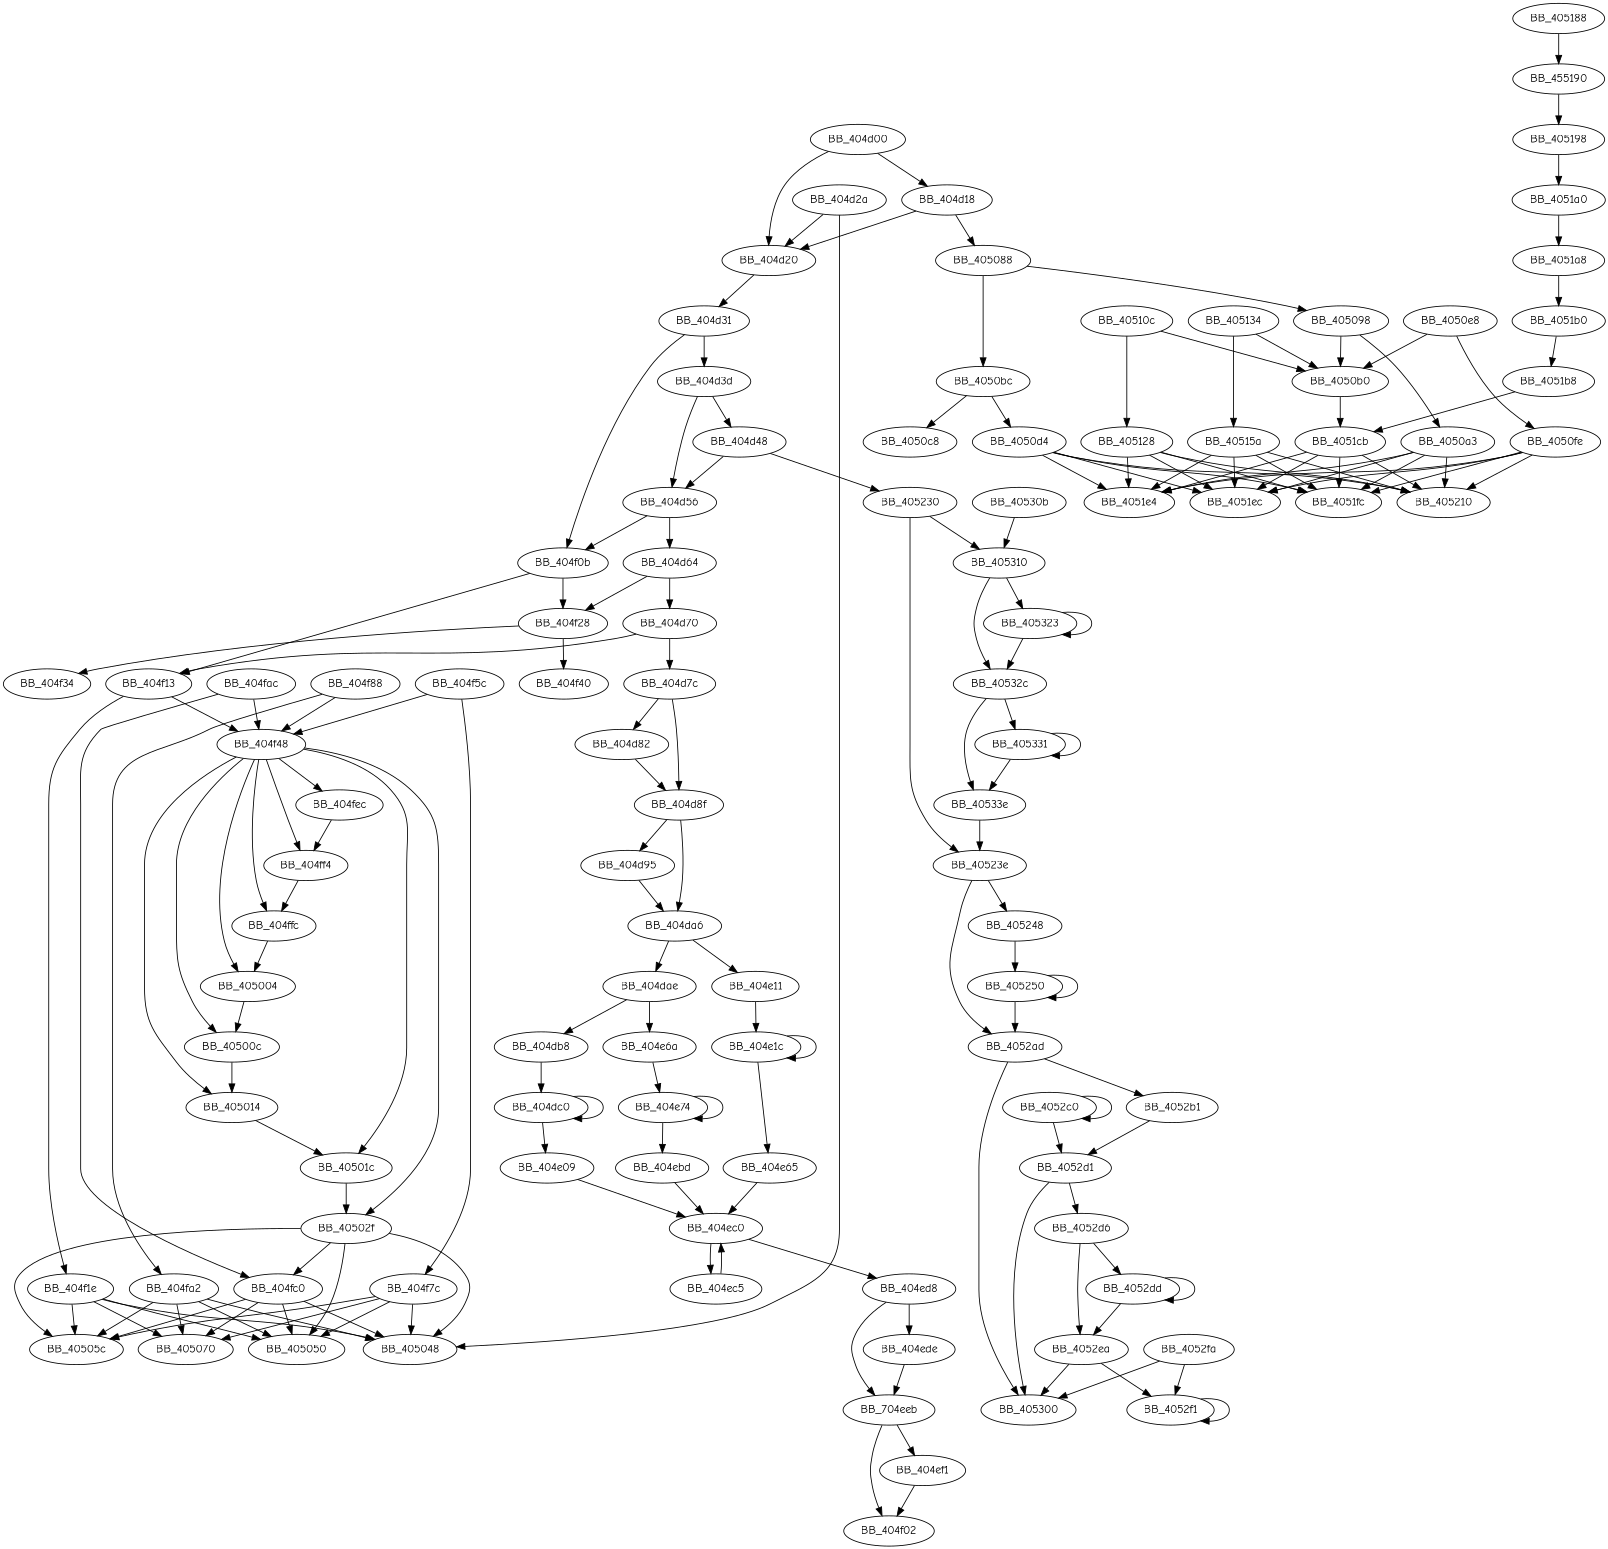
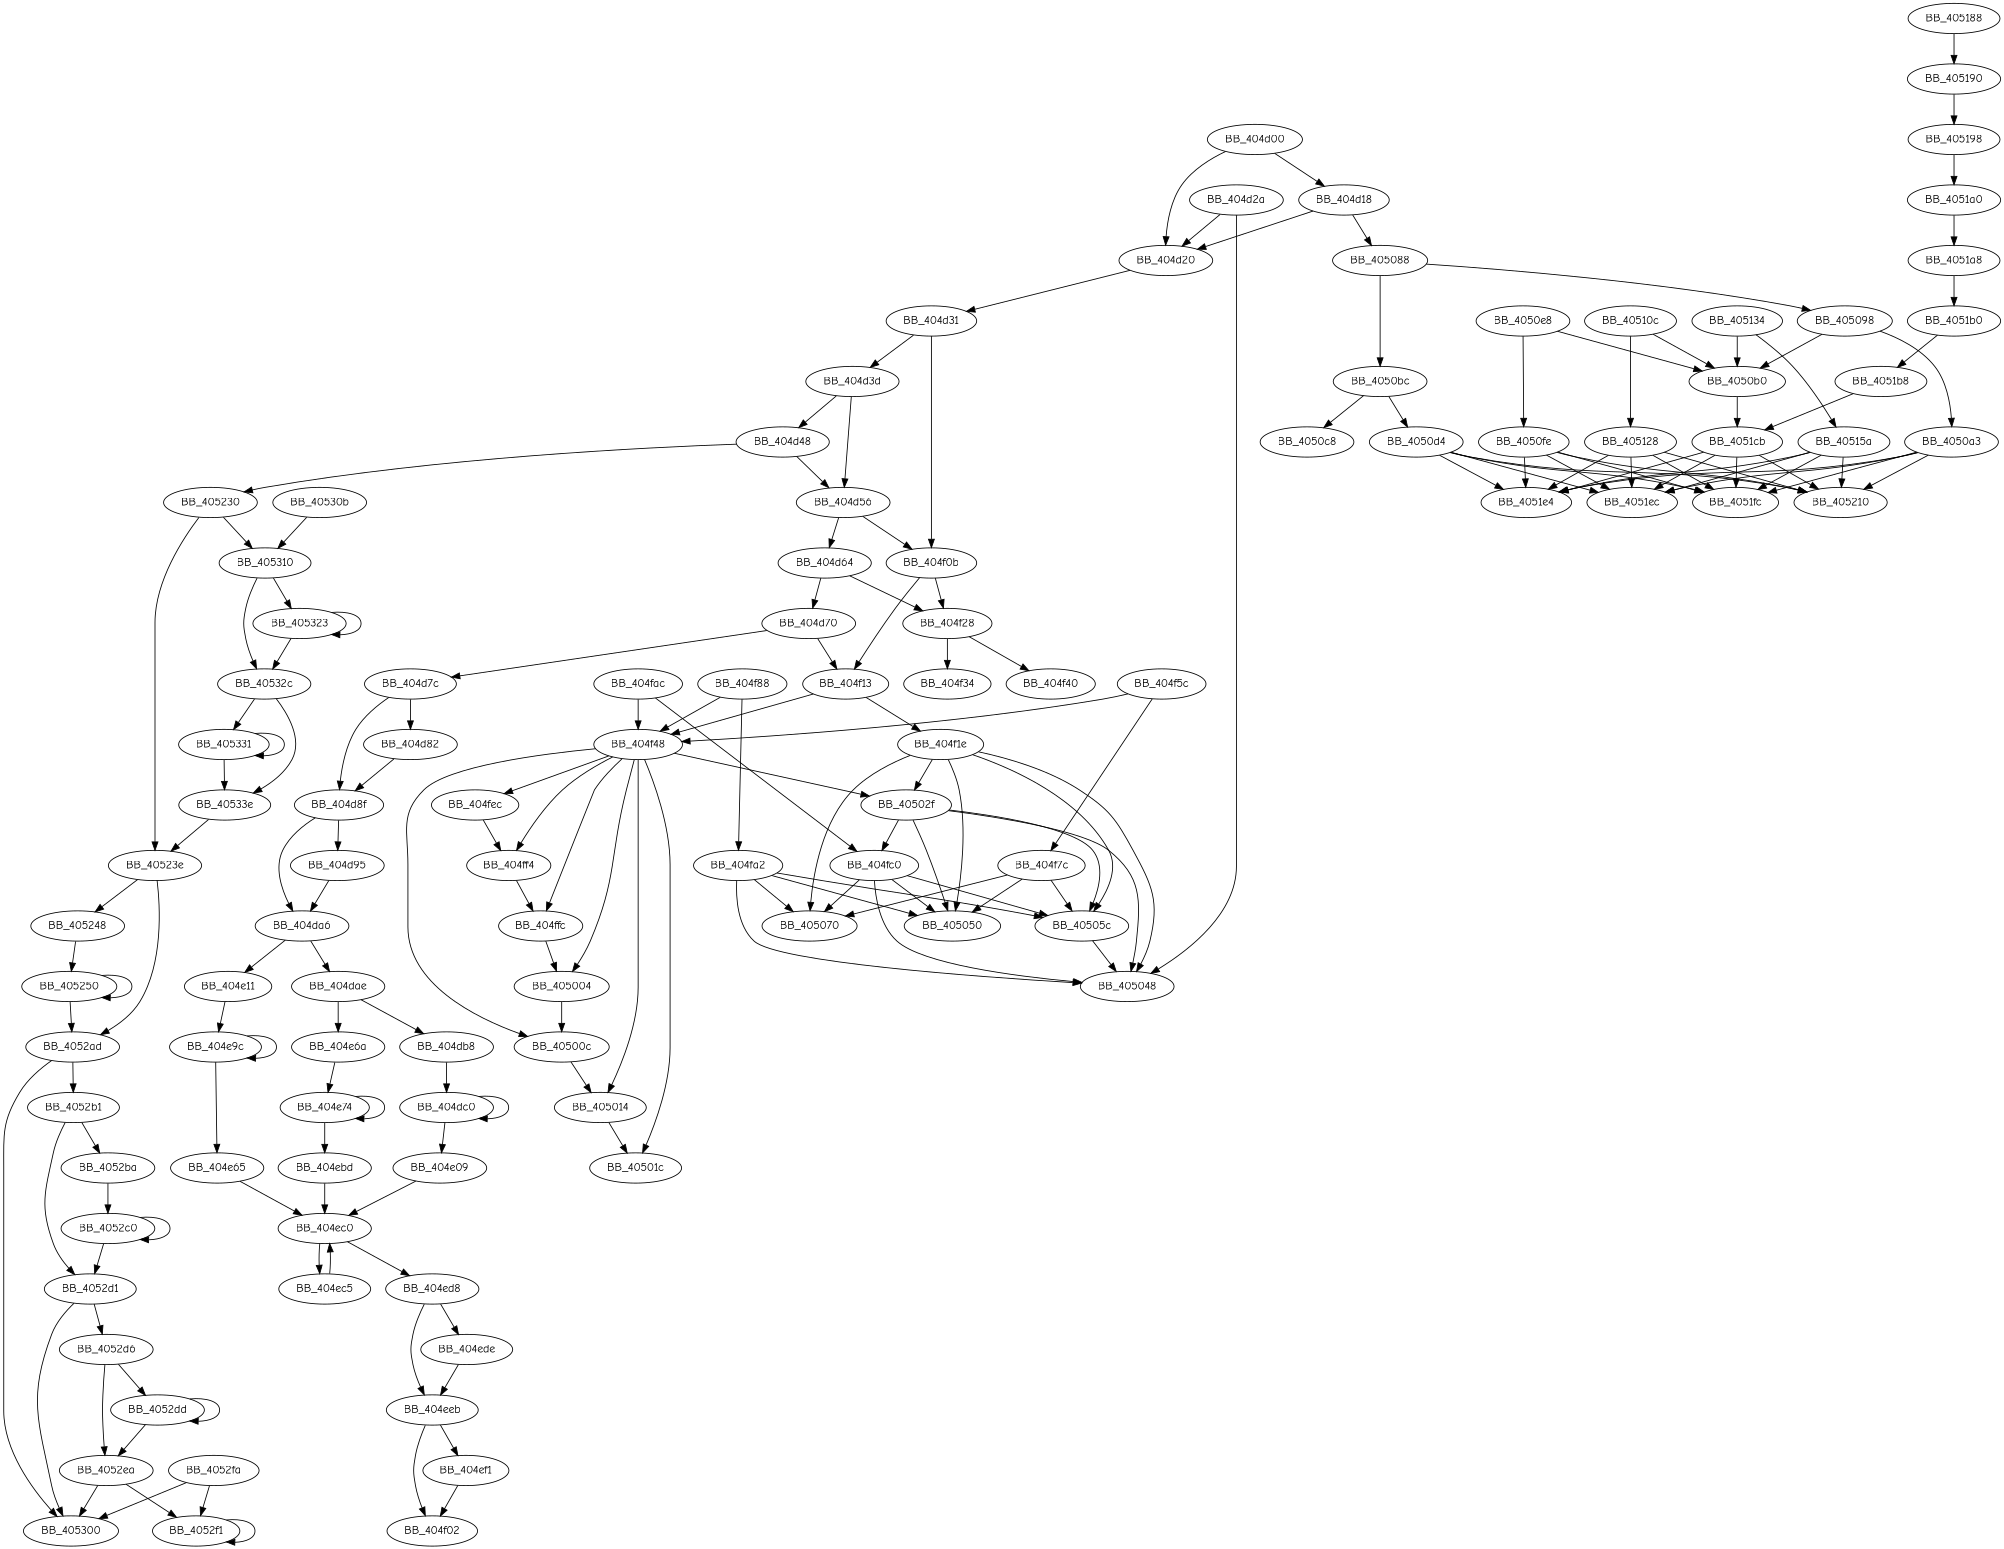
node "BB_455190": label "BB_455190" -> "BB_405190"
node "BB_404e1c": label "BB_404e1c" -> "BB_404e9c"
node "BB_4052ba": added
edge "BB_40501c" -> "BB_40502f": now "BB_404f1e" -> "BB_40502f"
edge "BB_404f7c" -> "BB_405048": now "BB_40505c" -> "BB_405048"
node "BB_704eeb": label "BB_704eeb" -> "BB_404eeb"
